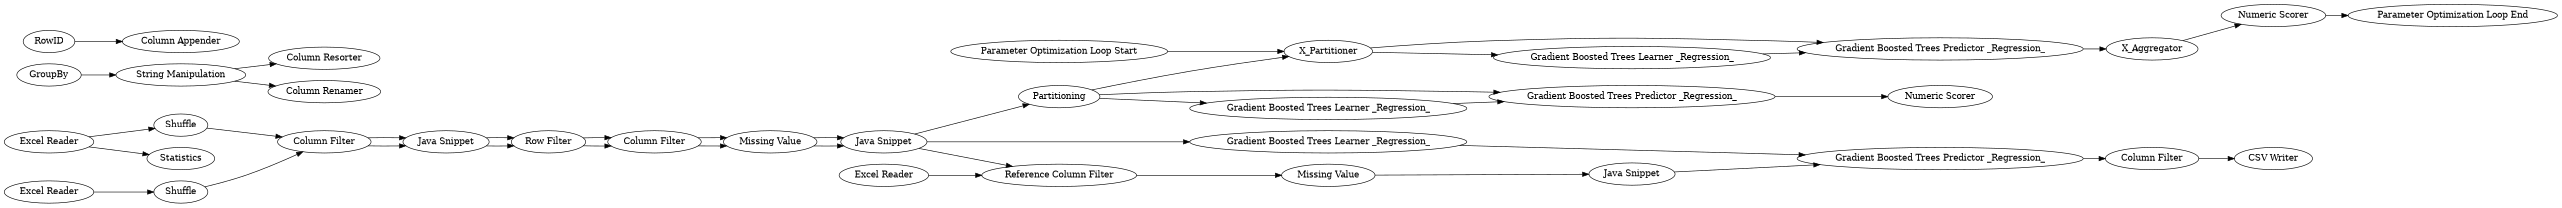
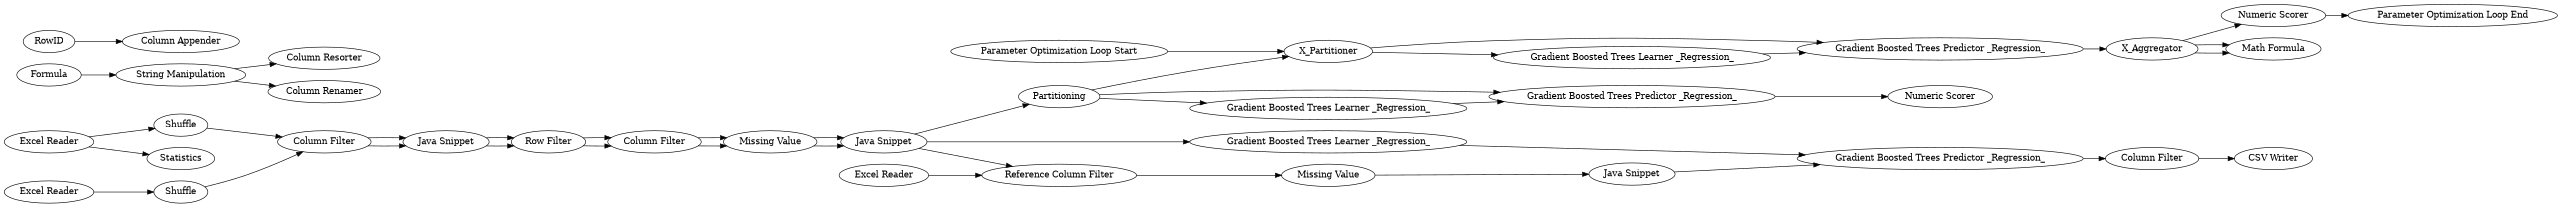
node "Math Formula": added
node "GroupBy": label "GroupBy" -> "Formula"
